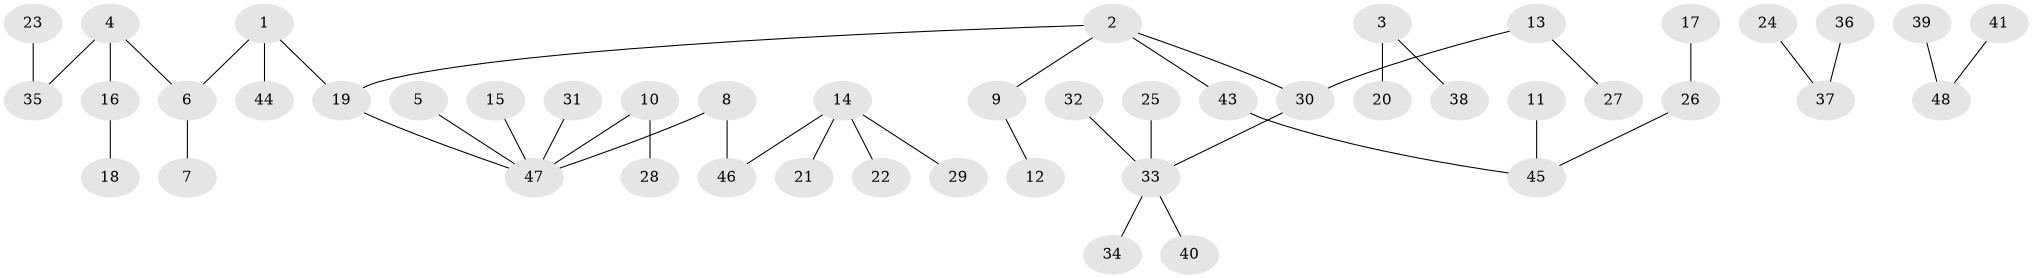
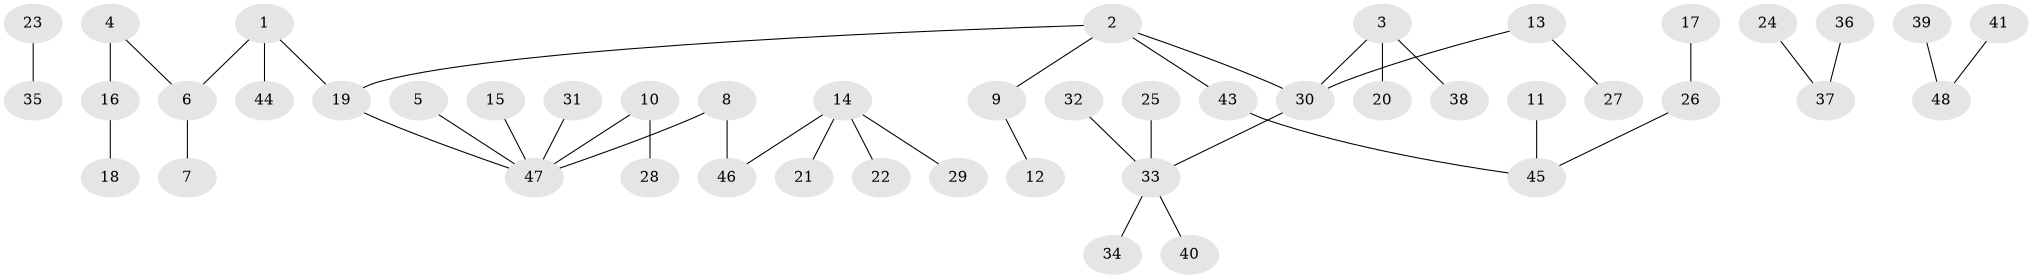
edge "4" -- "35": removed
edge "3" -- "30": added
